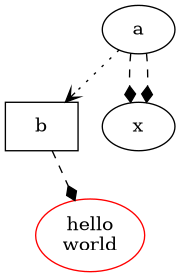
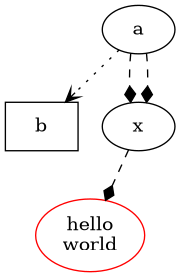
edge "b" -> "hello world": now "x" -> "hello world"
